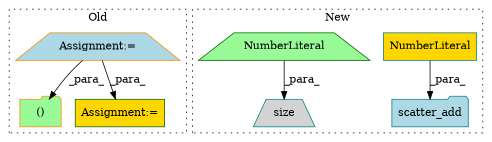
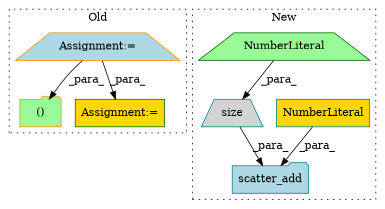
edge "size" -> "scatter_add": added, label "_para_"
